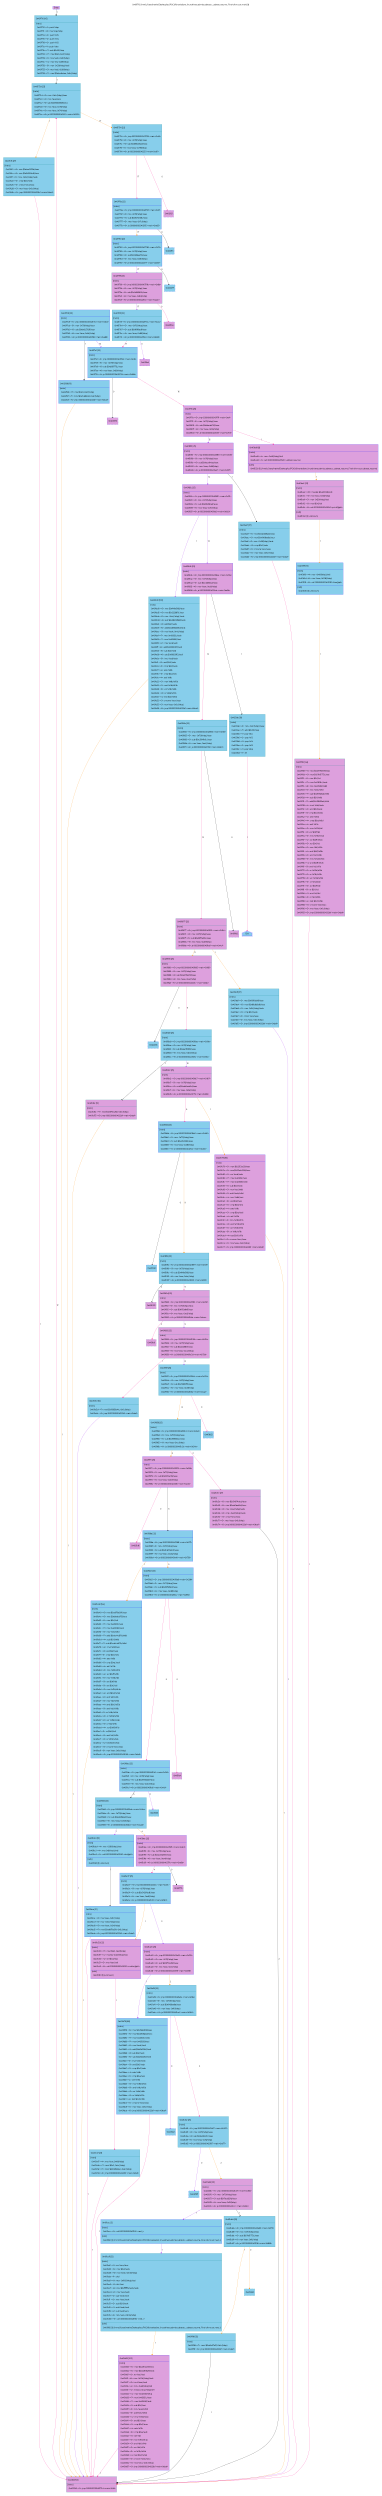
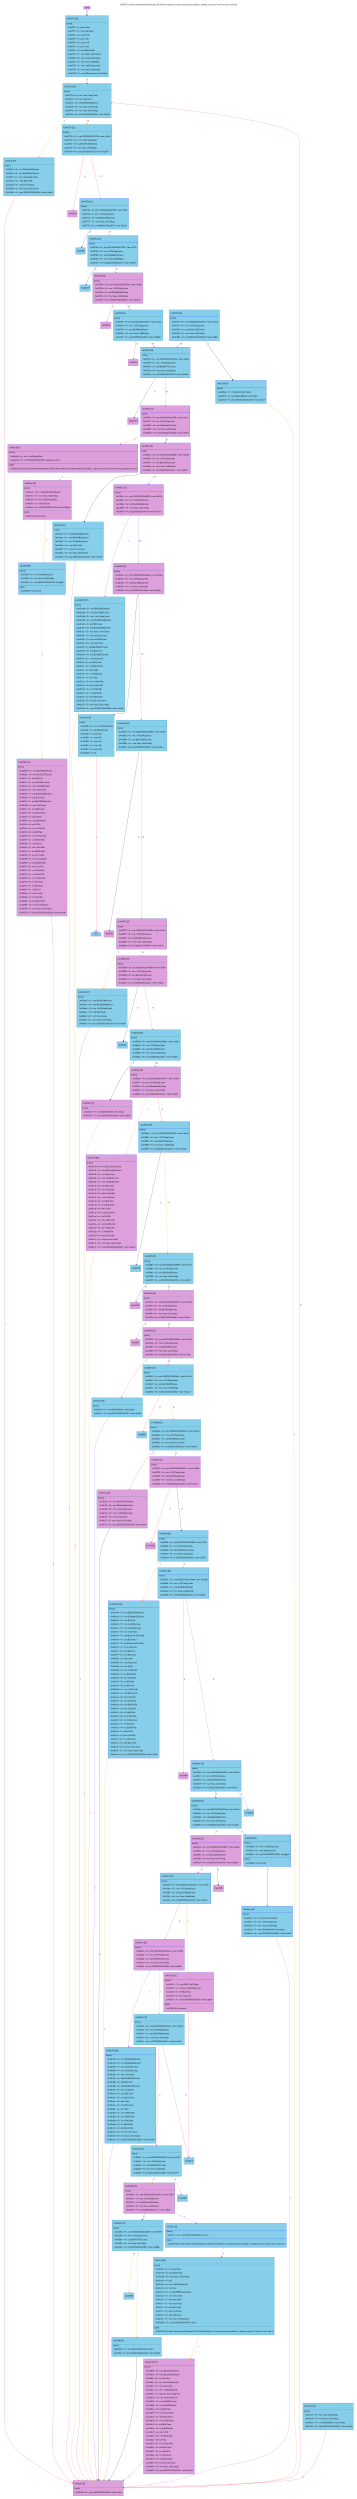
edge "0x401c30 [23]" -> "0x401c47 [23]": now "0x401c30 [23]" -> "0x401ac2"
